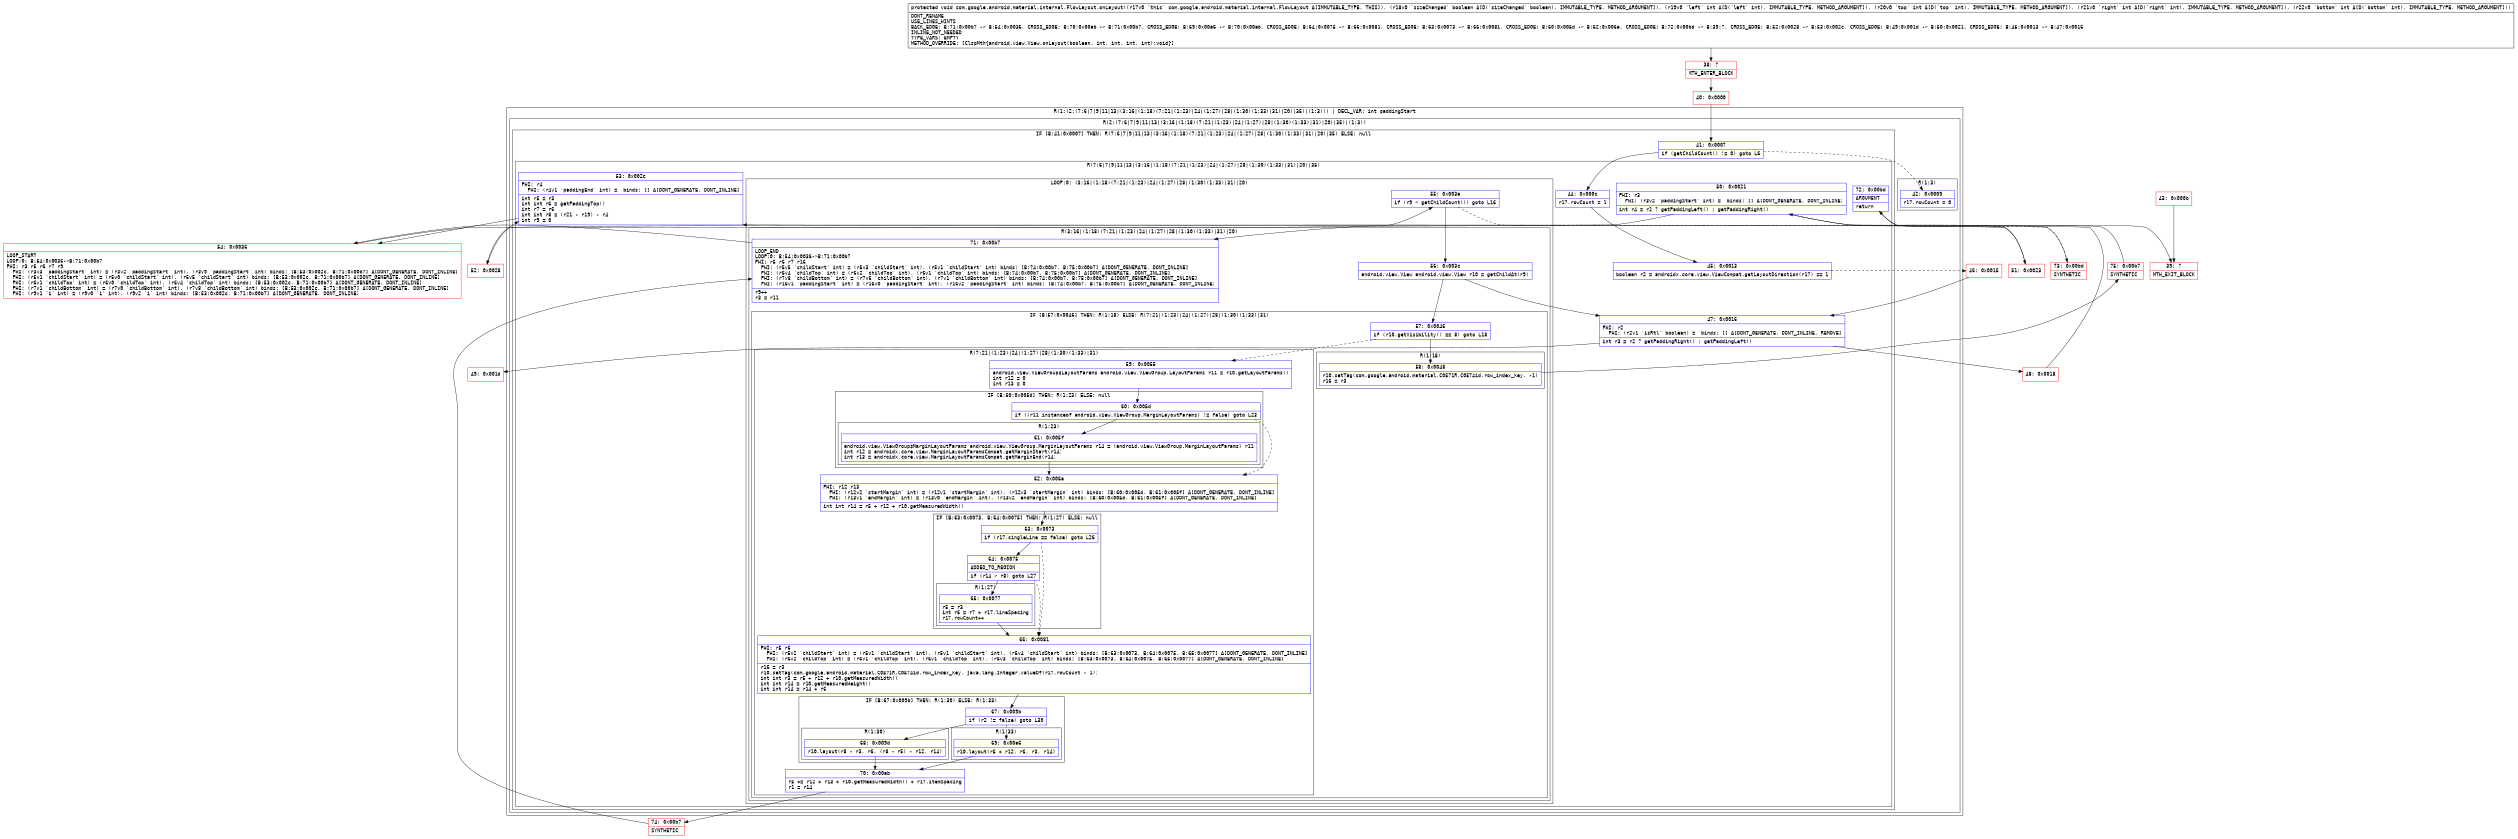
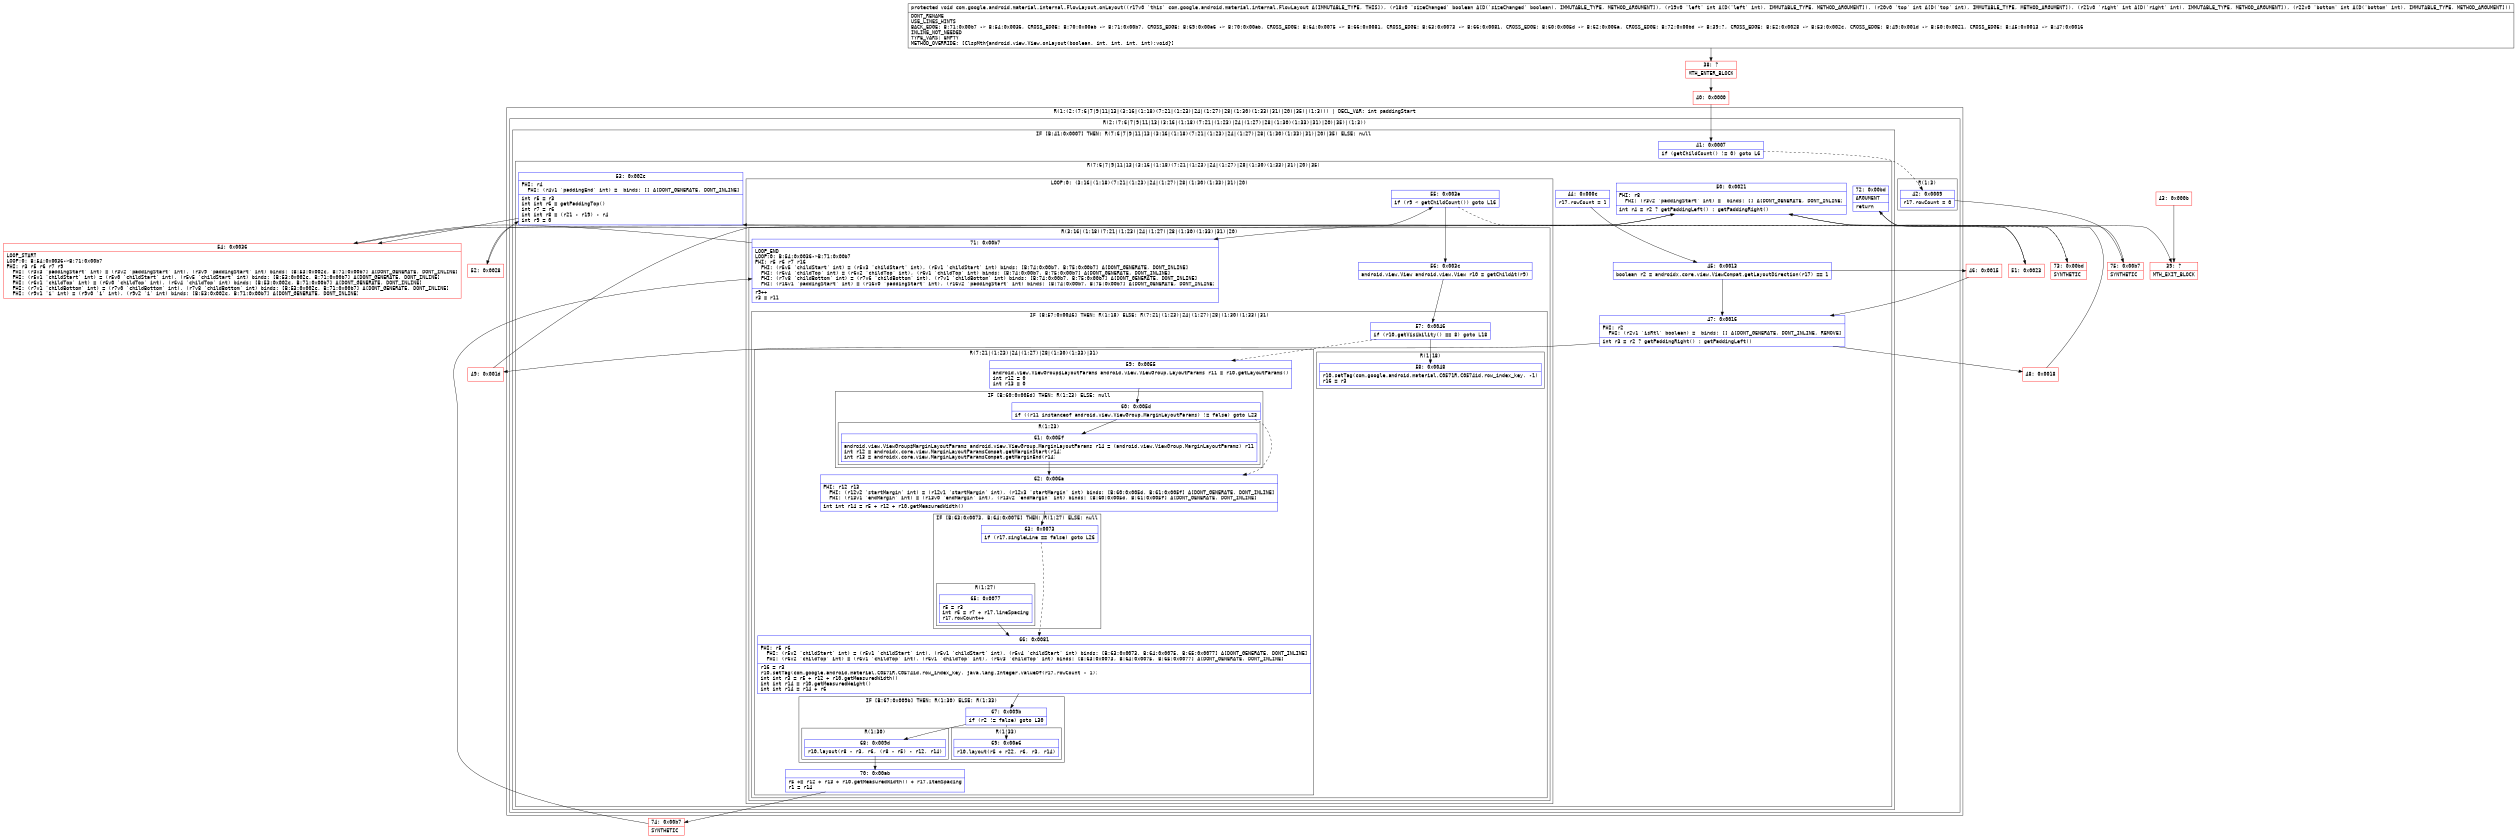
edge "41: 0x0007" -> "44: 0x000c": removed
node "50: 0x0021": text "PHI: r3" -> "PHI: r8"
edge "49: 0x001d" -> "50: 0x0021": added
edge "45: 0x0013" -> "46: 0x0015": style dashed -> solid
edge "56: 0x003c" -> "47: 0x0016": now "45: 0x0013" -> "47: 0x0016"
edge "58: 0x0048" -> "75: 0x00b7": now "42: 0x0009" -> "75: 0x00b7"
node "64: 0x0075": removed
node "69: 0x00a6": text "r10.layout(r5 + r12, r6, r3, r14)" -> "r10.layout(r5 + r22, r6, r3, r14)"
edge "69: 0x00a6" -> "70: 0x00ab": removed
